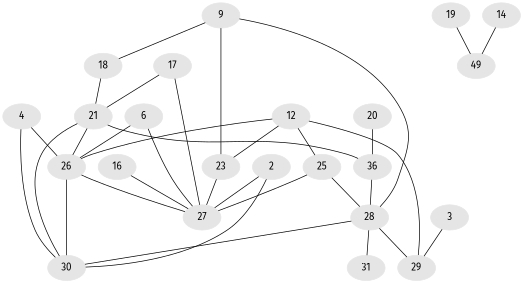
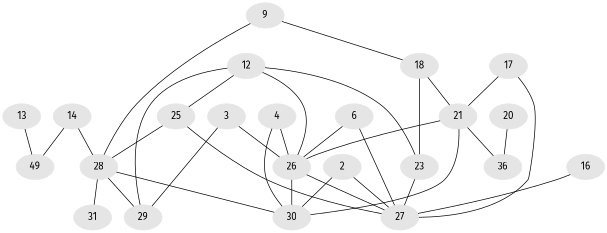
node "19": label "19" -> "13"
edge "9" -- "23": now "18" -- "23"
edge "3" -- "26": added
edge "36" -- "28": now "14" -- "28"
